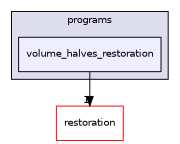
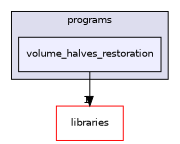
node "restoration": label "restoration" -> "libraries"
